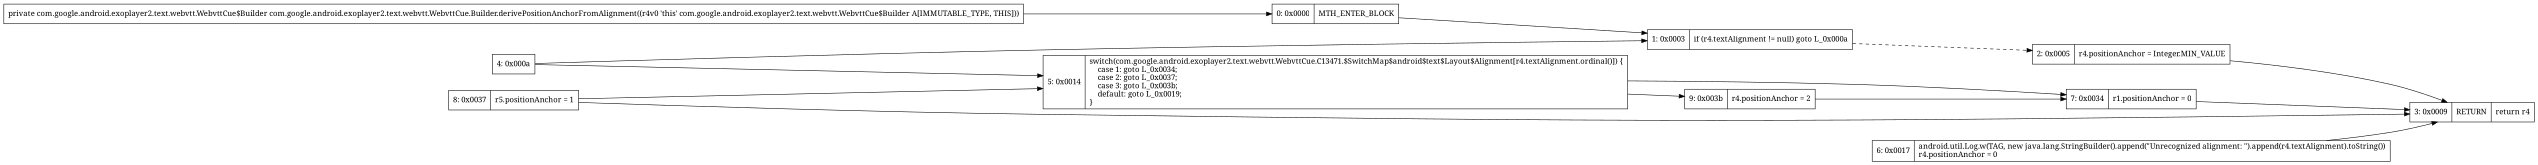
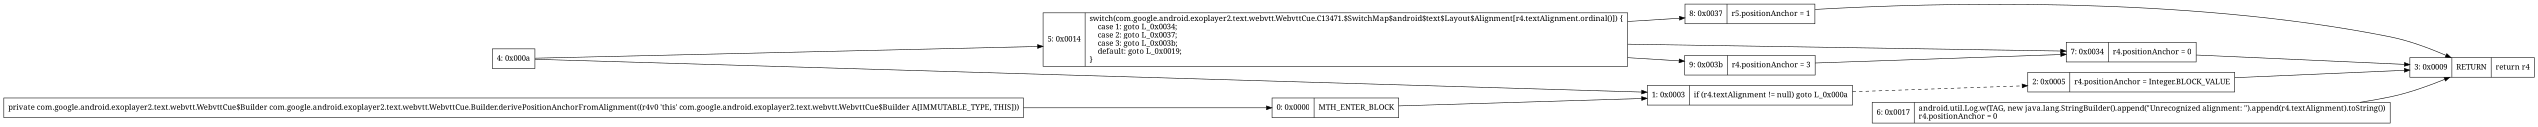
node "2: 0x0005": text "r4.positionAnchor = Integer.MIN_VALUE" -> "r4.positionAnchor = Integer.BLOCK_VALUE"
edge "8: 0x0037" -> "5: 0x0014": reversed
node "9: 0x003b": text "r4.positionAnchor = 2" -> "r4.positionAnchor = 3"
node "7: 0x0034": text "r1.positionAnchor = 0" -> "r4.positionAnchor = 0"
